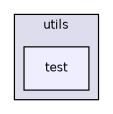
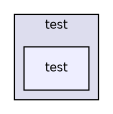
cluster "utils": label "utils" -> "test"
